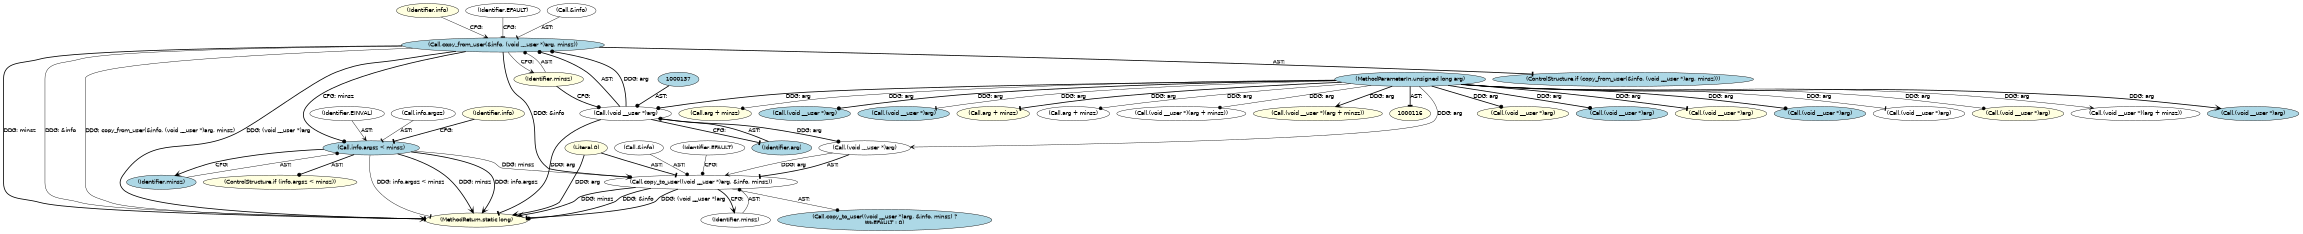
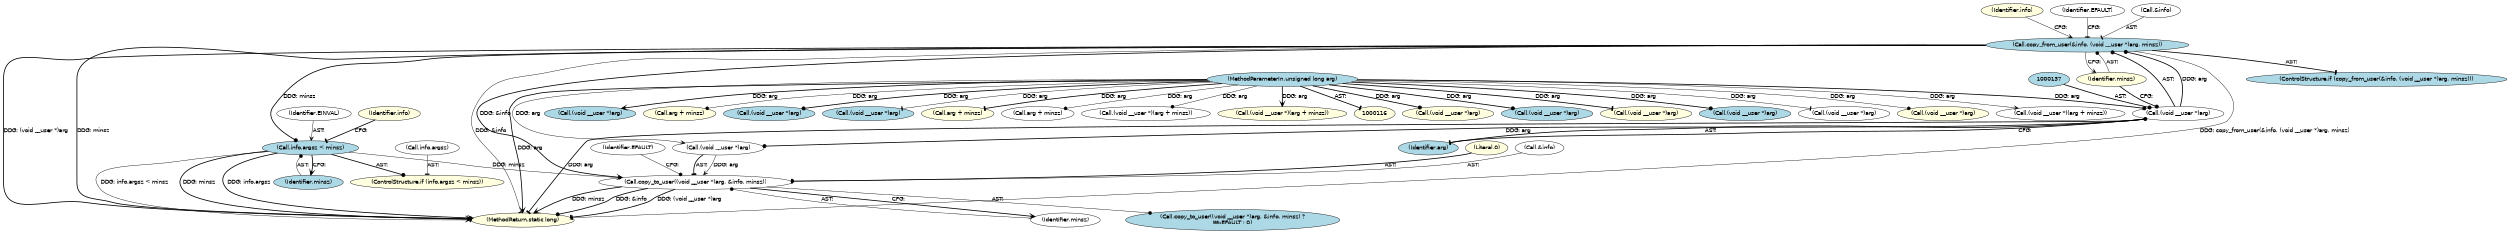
edge "(Call,copy_from_user(&info, (void __user *)arg, minsz))" -> "(Call,info.argsz < minsz)": label "CFG: minsz" -> "DDG: minsz"
edge "(Call,info.argsz)" -> "(Call,info.argsz < minsz)": now "(Call,info.argsz)" -> "(ControlStructure,if (info.argsz < minsz))"
edge "(Literal,0)" -> "(MethodReturn,static long)": now "(MethodParameterIn,unsigned long arg)" -> "(MethodReturn,static long)"
